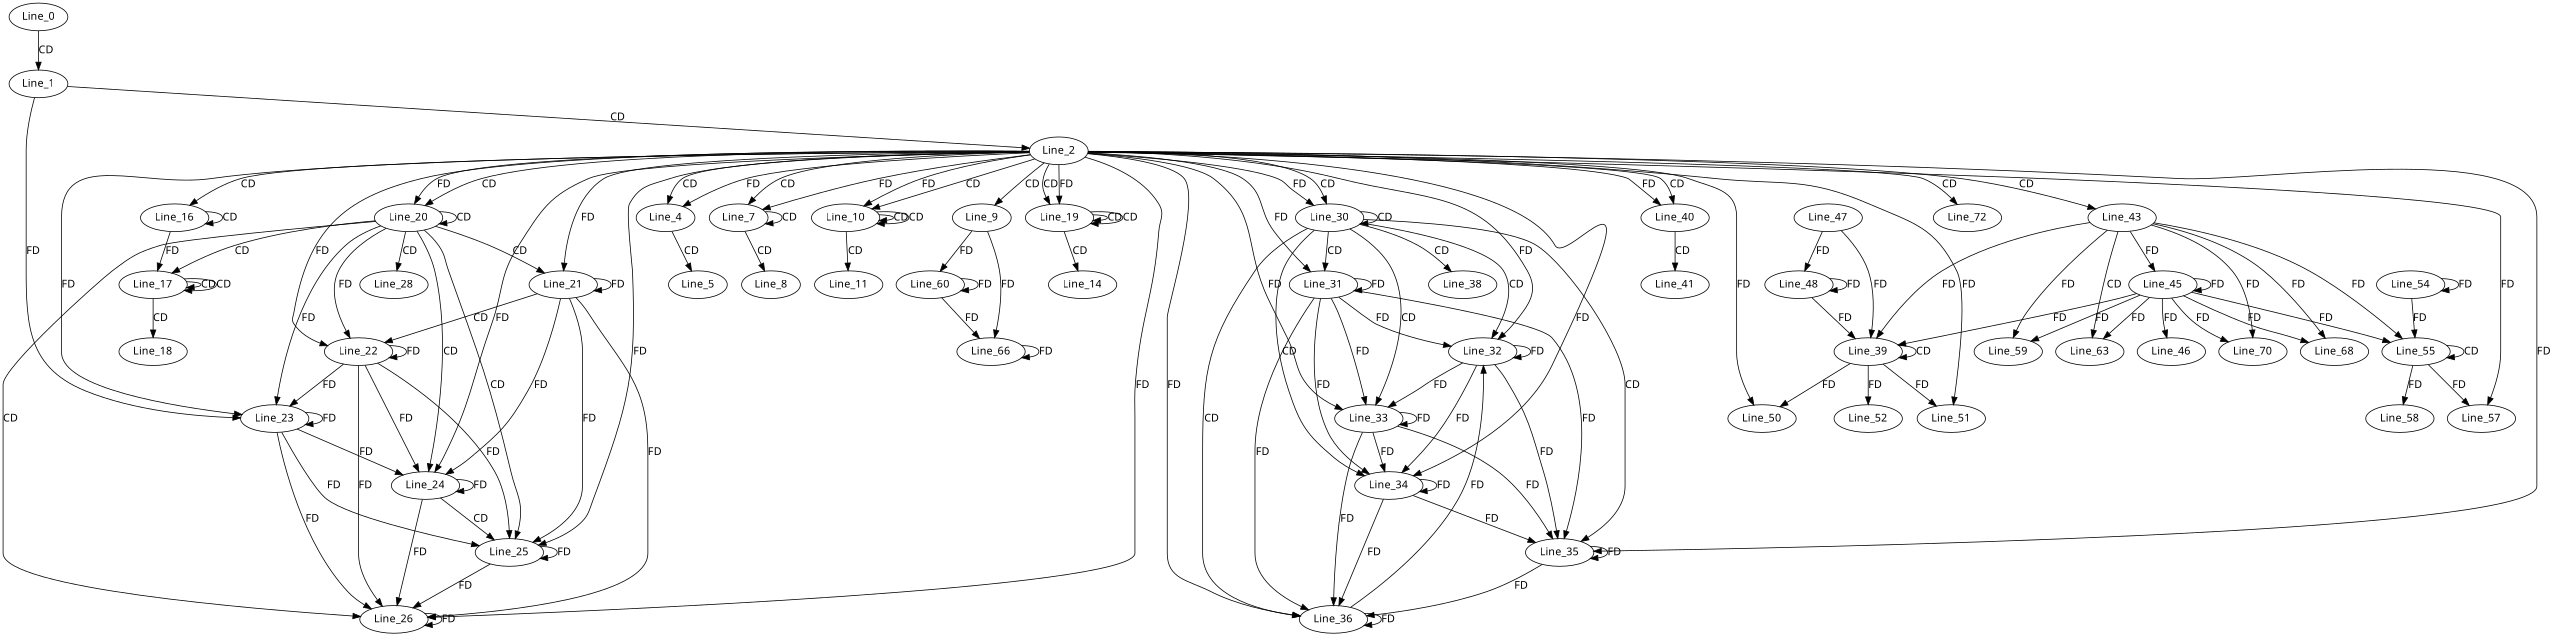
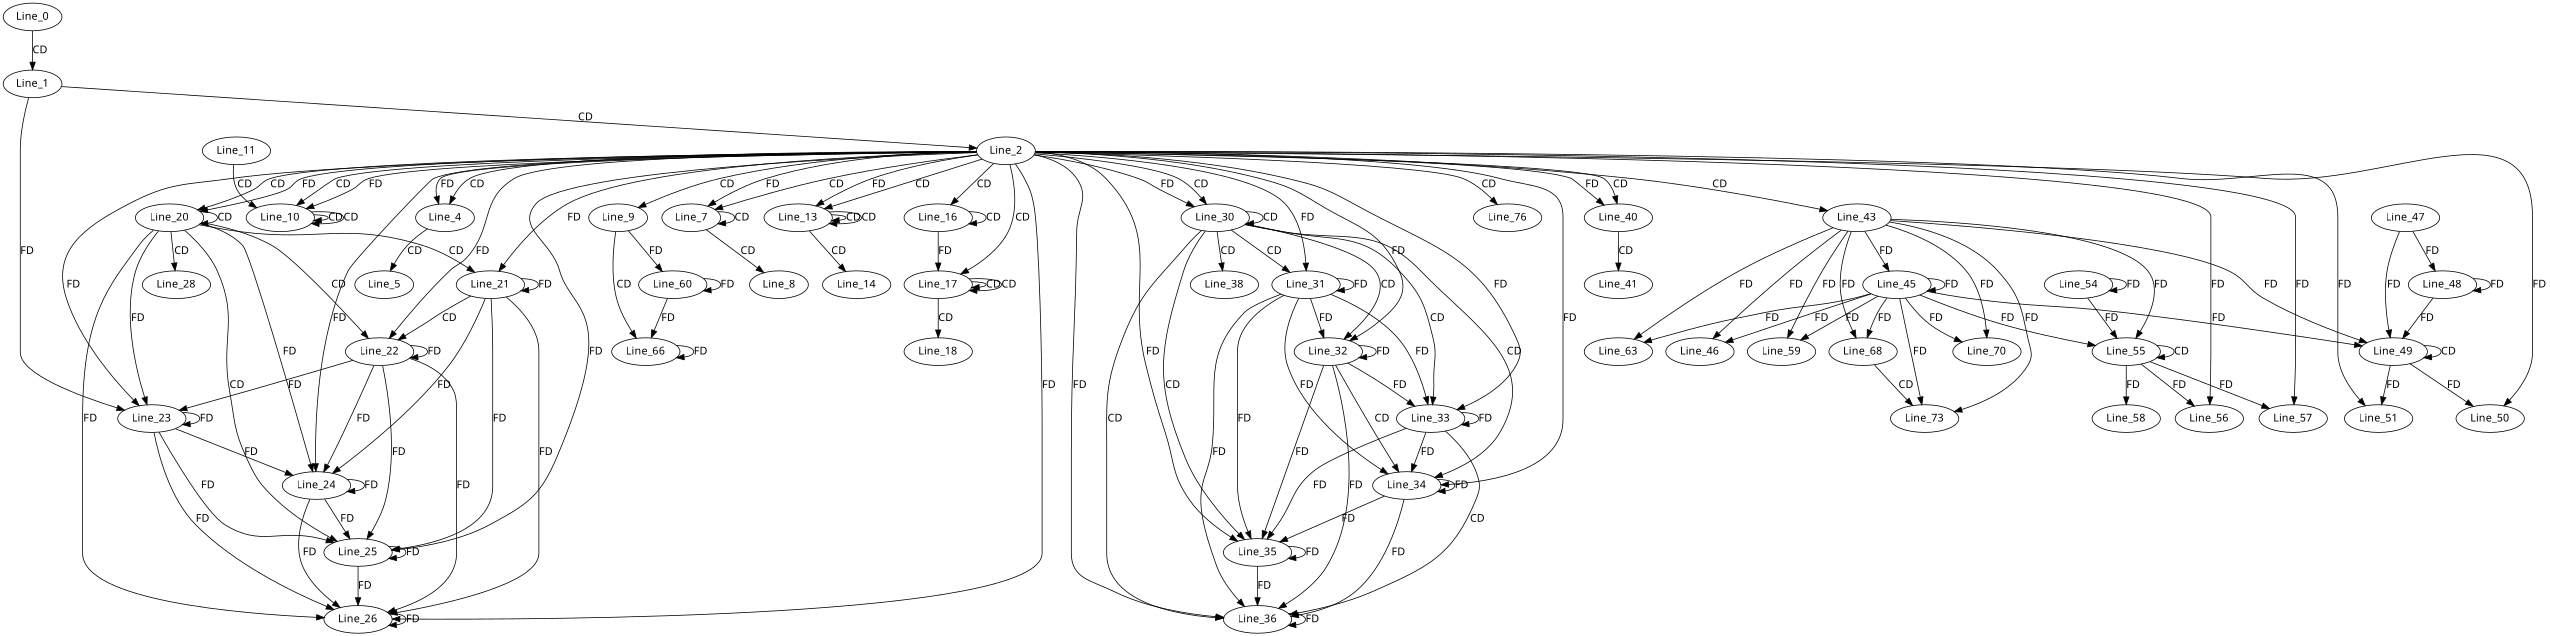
node "Line_19": label "Line_19" -> "Line_13"
node "Line_72": label "Line_72" -> "Line_76"
edge "Line_20" -> "Line_17": now "Line_2" -> "Line_17"
edge "Line_10" -> "Line_11": reversed
edge "Line_43" -> "Line_46": added, label "FD"
edge "Line_20" -> "Line_22": label "FD" -> "CD"
edge "Line_9" -> "Line_66": label "FD" -> "CD"
edge "Line_43" -> "Line_63": label "CD" -> "FD"
edge "Line_20" -> "Line_24": label "CD" -> "FD"
node "Line_39": label "Line_39" -> "Line_49"
edge "Line_20" -> "Line_26": label "CD" -> "FD"
edge "Line_32" -> "Line_34": label "FD" -> "CD"
node "Line_52": removed
node "Line_73": added
node "Line_56": added
edge "Line_36" -> "Line_32": reversed
edge "Line_24" -> "Line_25": label "CD" -> "FD"
edge "Line_33" -> "Line_36": label "FD" -> "CD"
